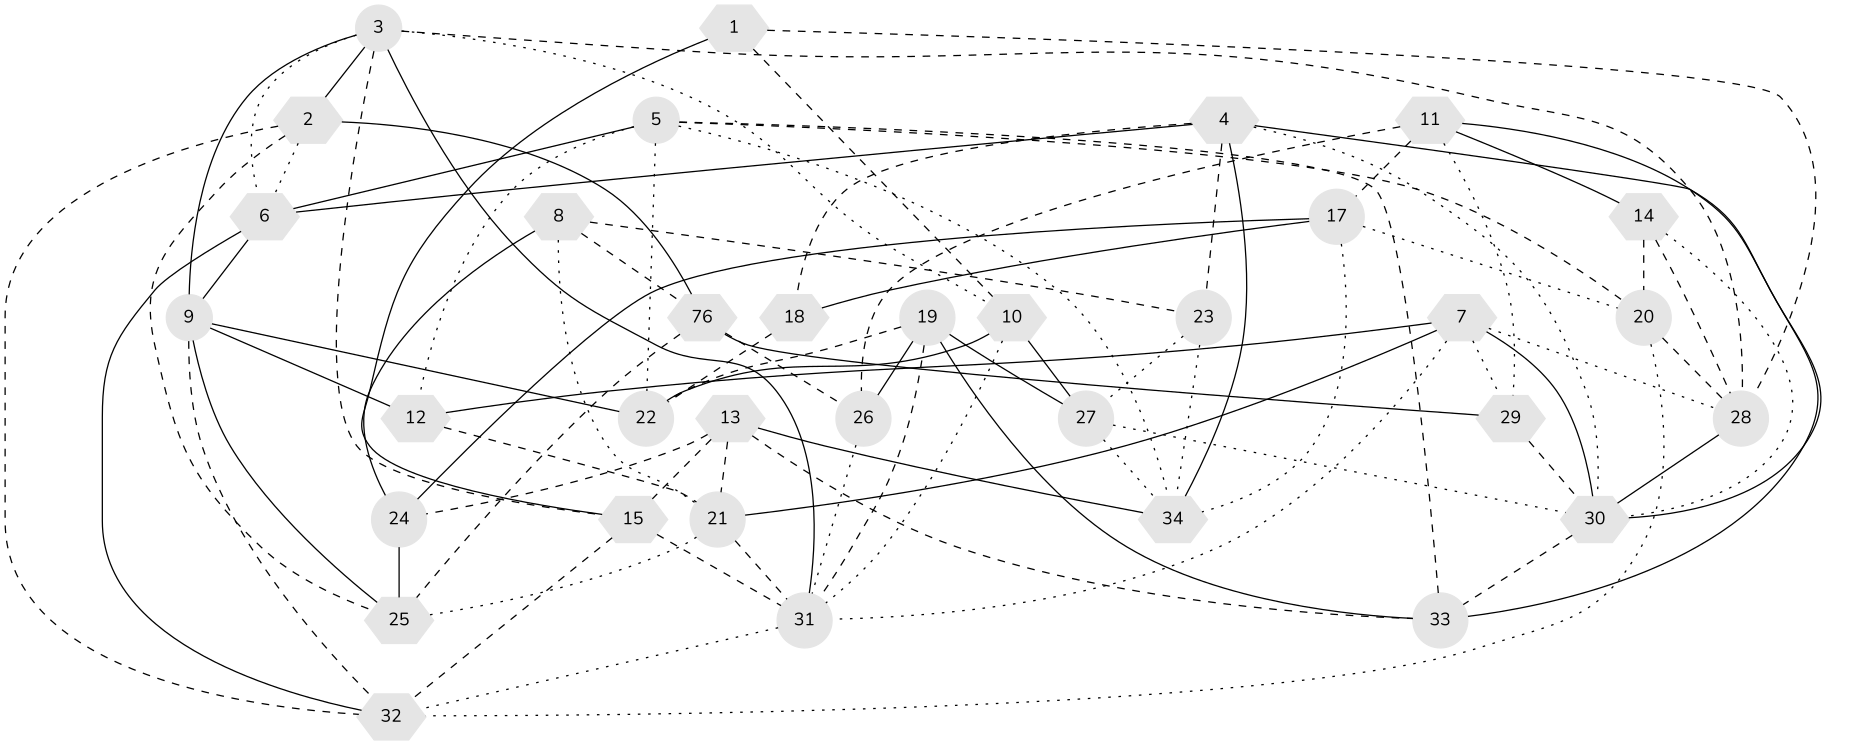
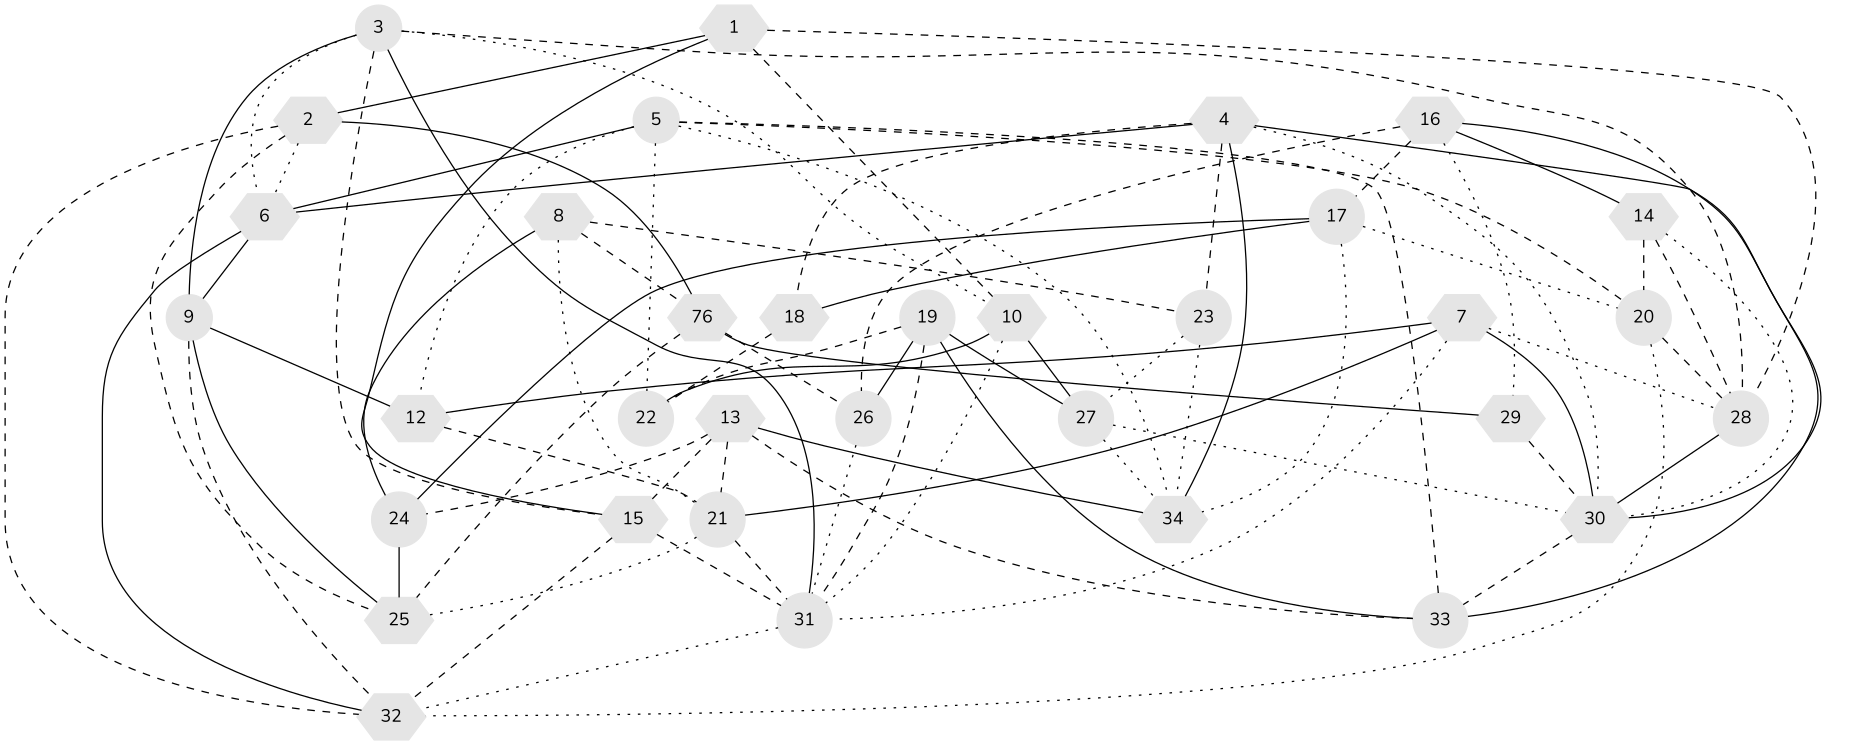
edge "3" -- "2": now "1" -- "2"
node "11": label "11" -> "16"
edge "9" -- "22": removed
edge "7" -- "29": removed
